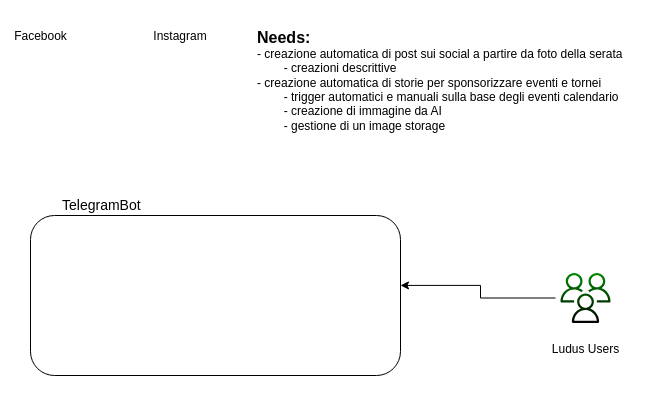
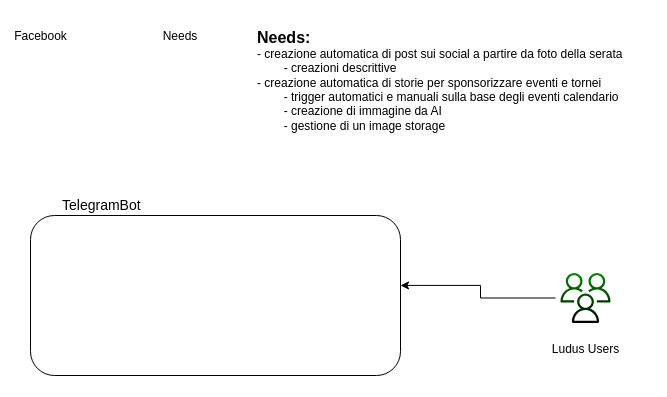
node "Instagram": label "Instagram" -> "Needs"
